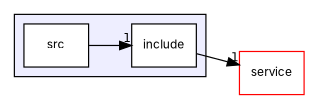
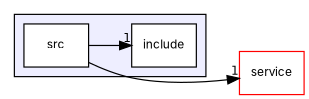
edge "include" -> "service": now "src" -> "service"
